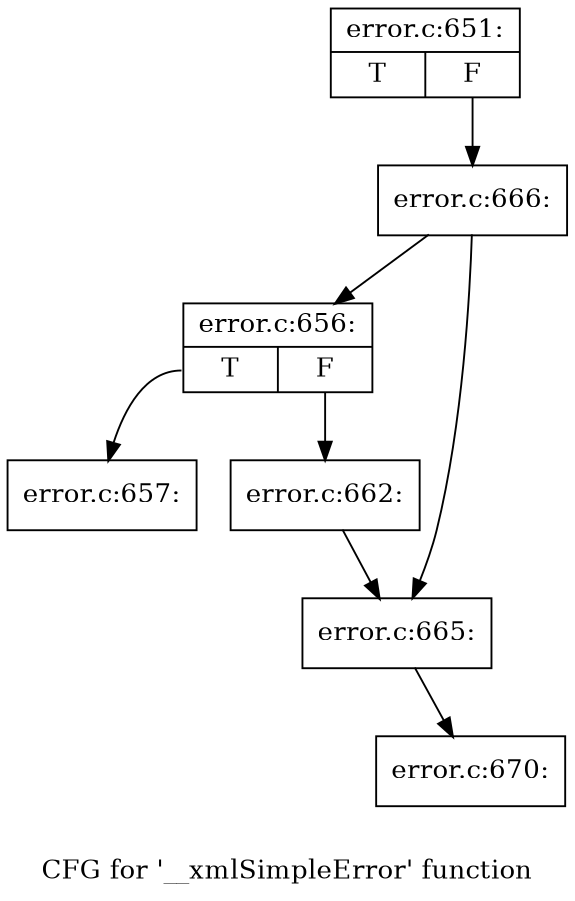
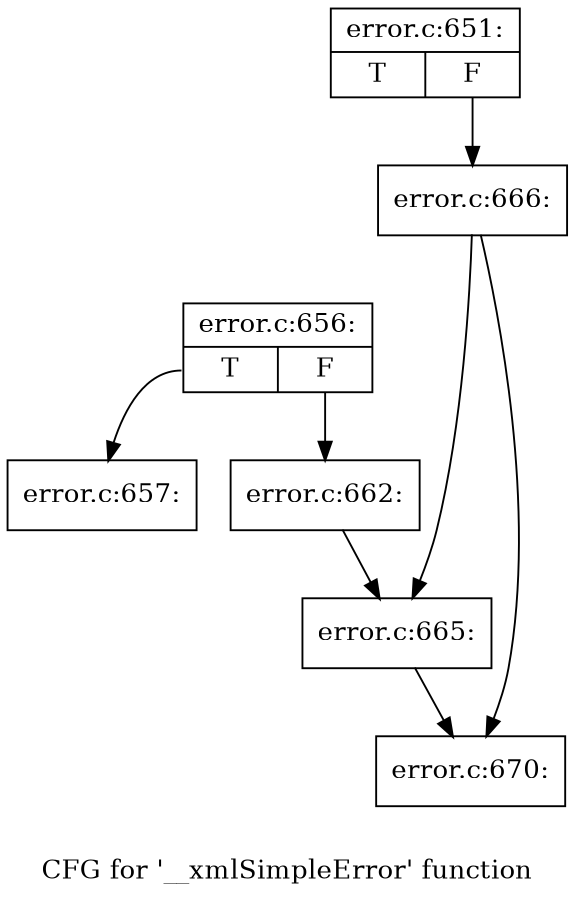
edge "error.c:666:" -> "error.c:656:": now "error.c:666:" -> "error.c:670:"
